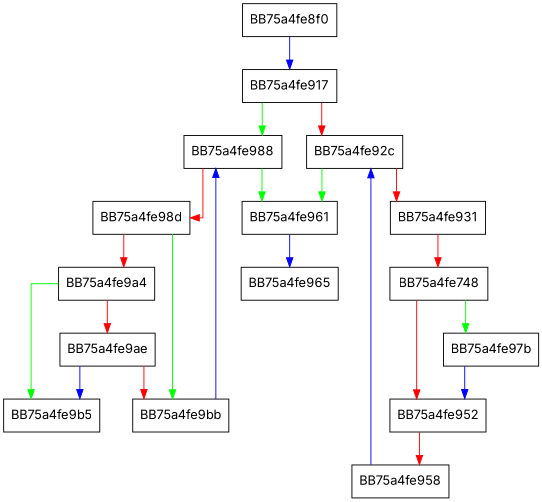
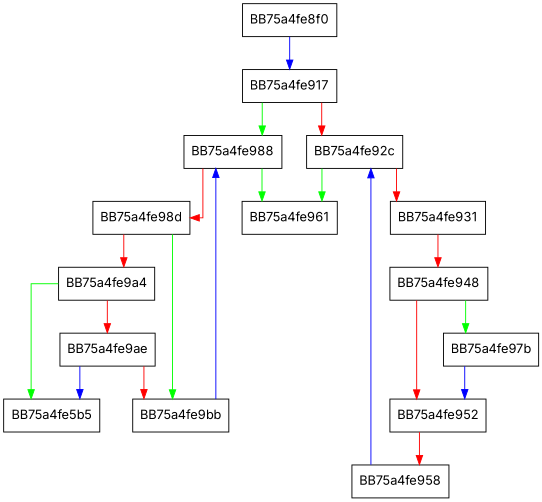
node "BB75a4fe965": removed
node "BB75a4fe748": label "BB75a4fe748" -> "BB75a4fe948"
node "BB75a4fe9b5": label "BB75a4fe9b5" -> "BB75a4fe5b5"
